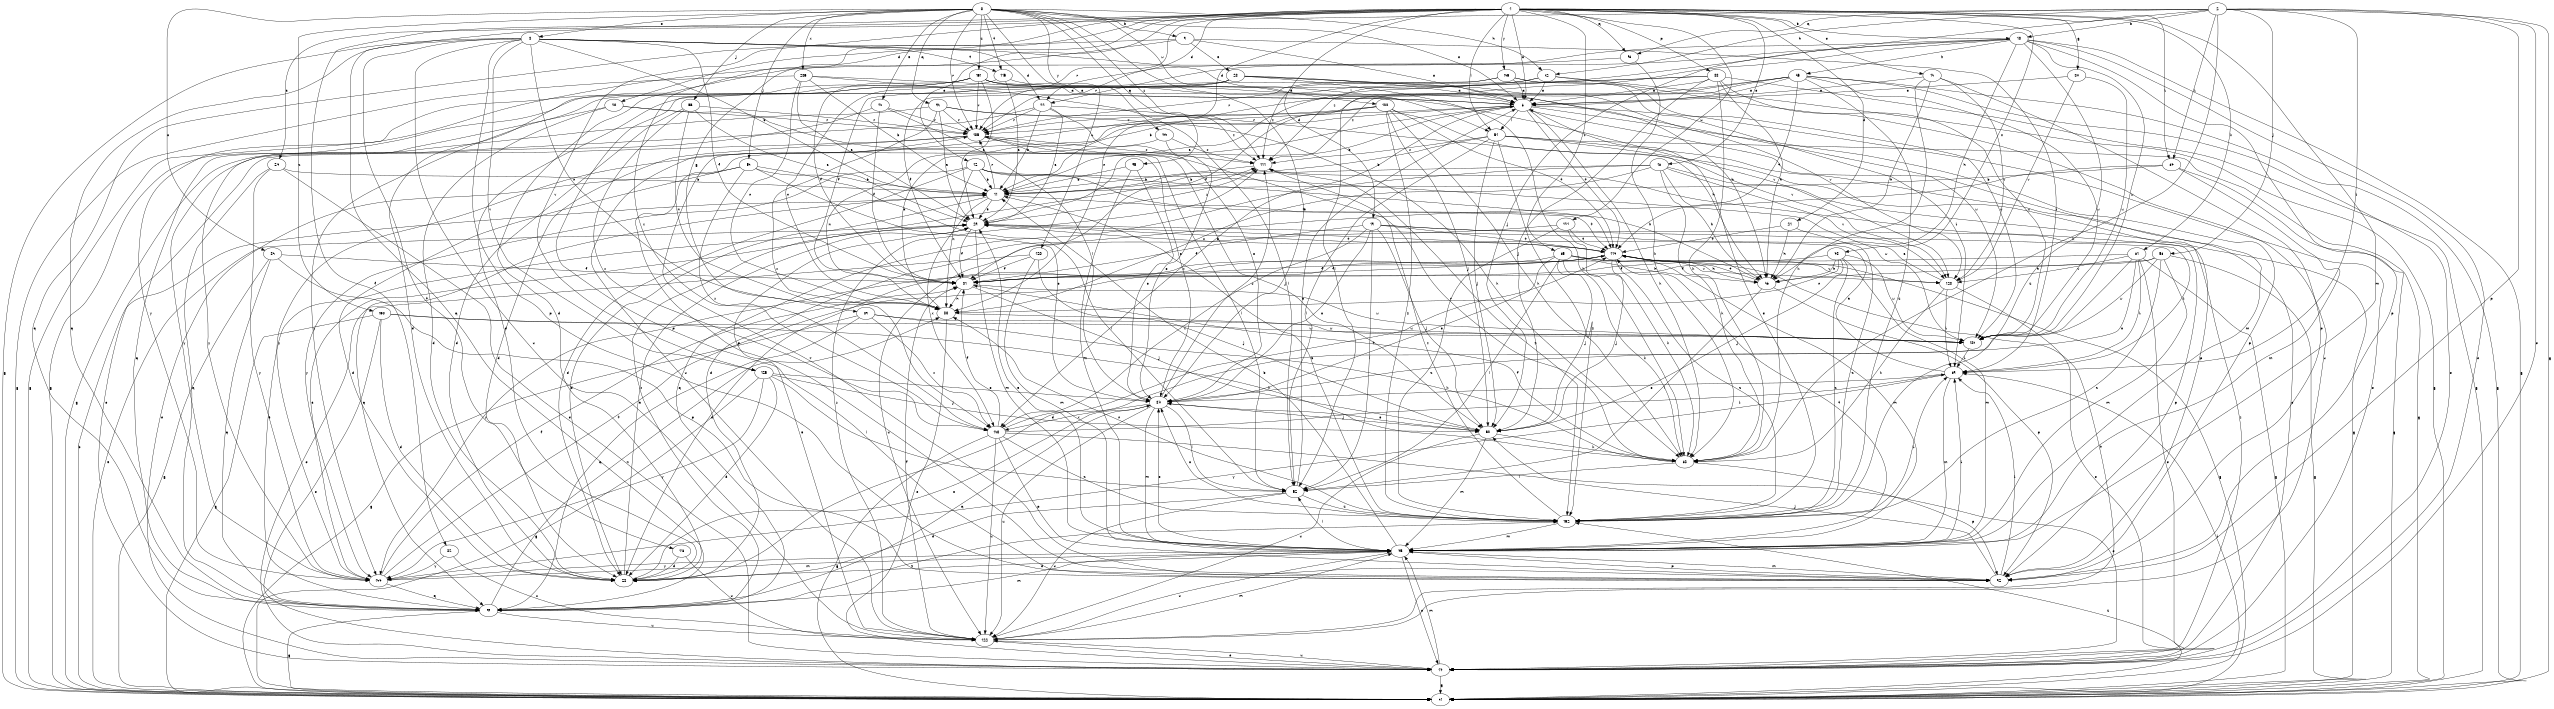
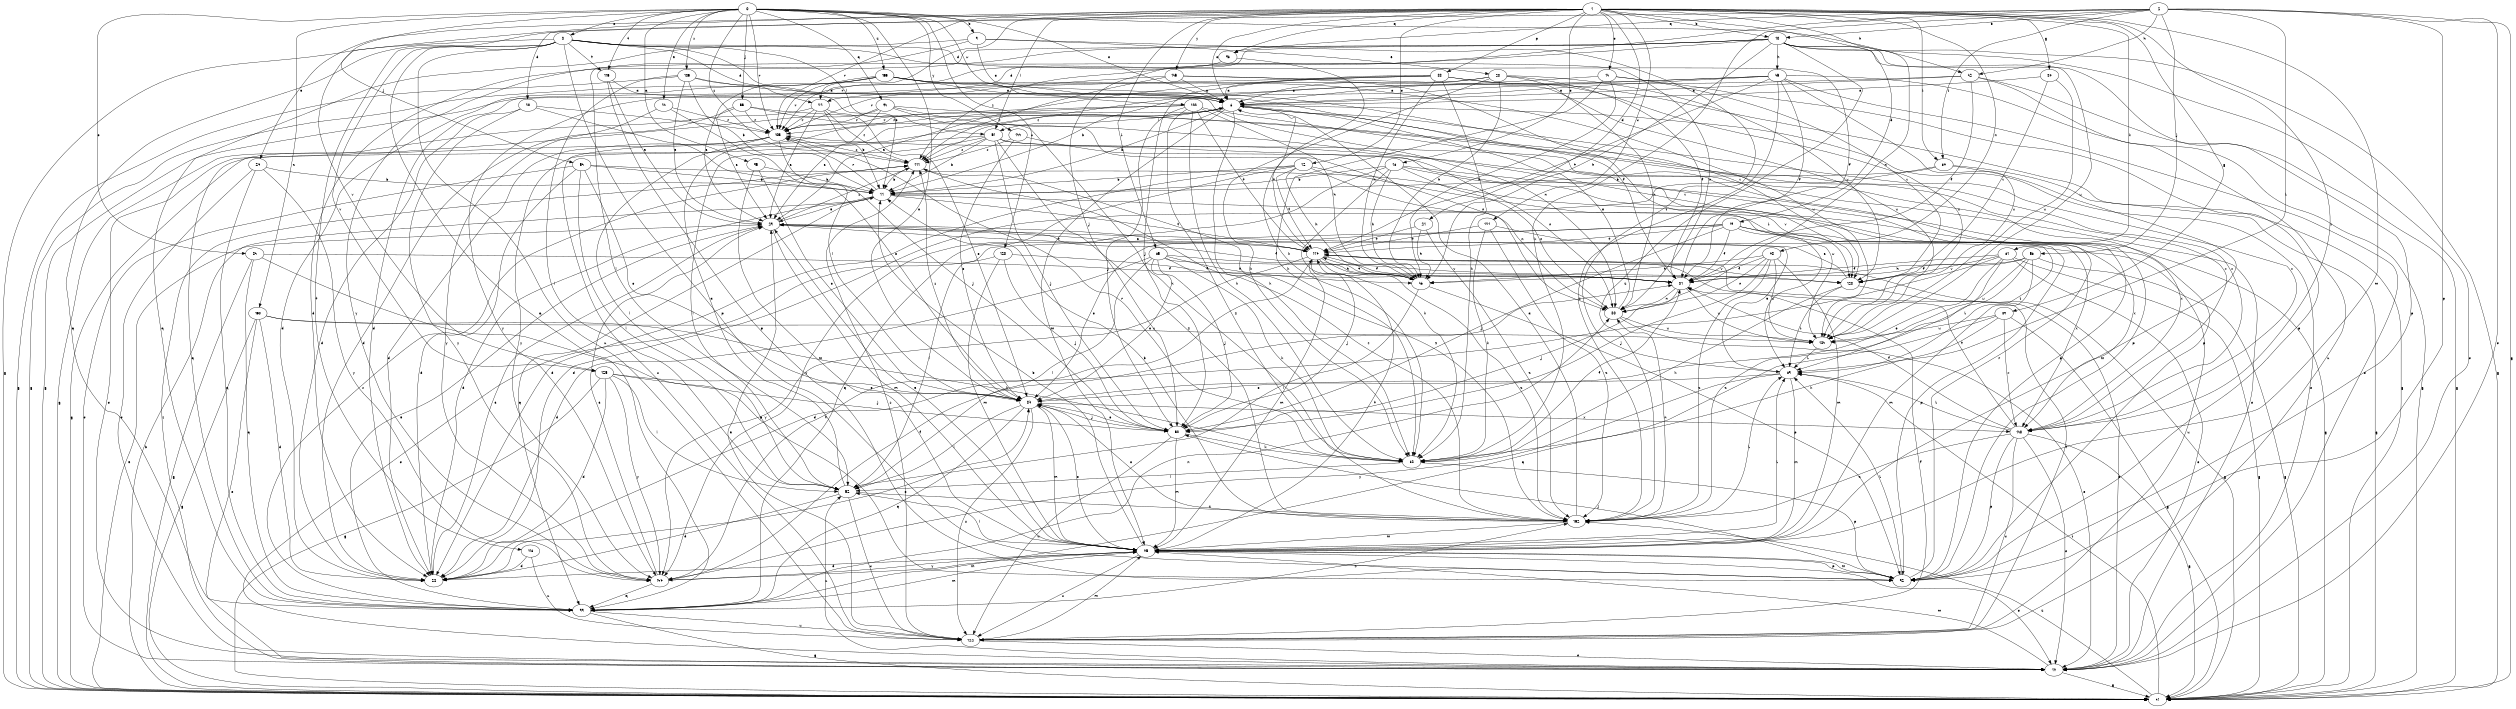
node "235": label "235" -> "135"
node "151": label "151" -> "155"
edge "24" -> "31": removed, label "f"
node "32": removed
edge "17" -> "122": now "17" -> "52"
